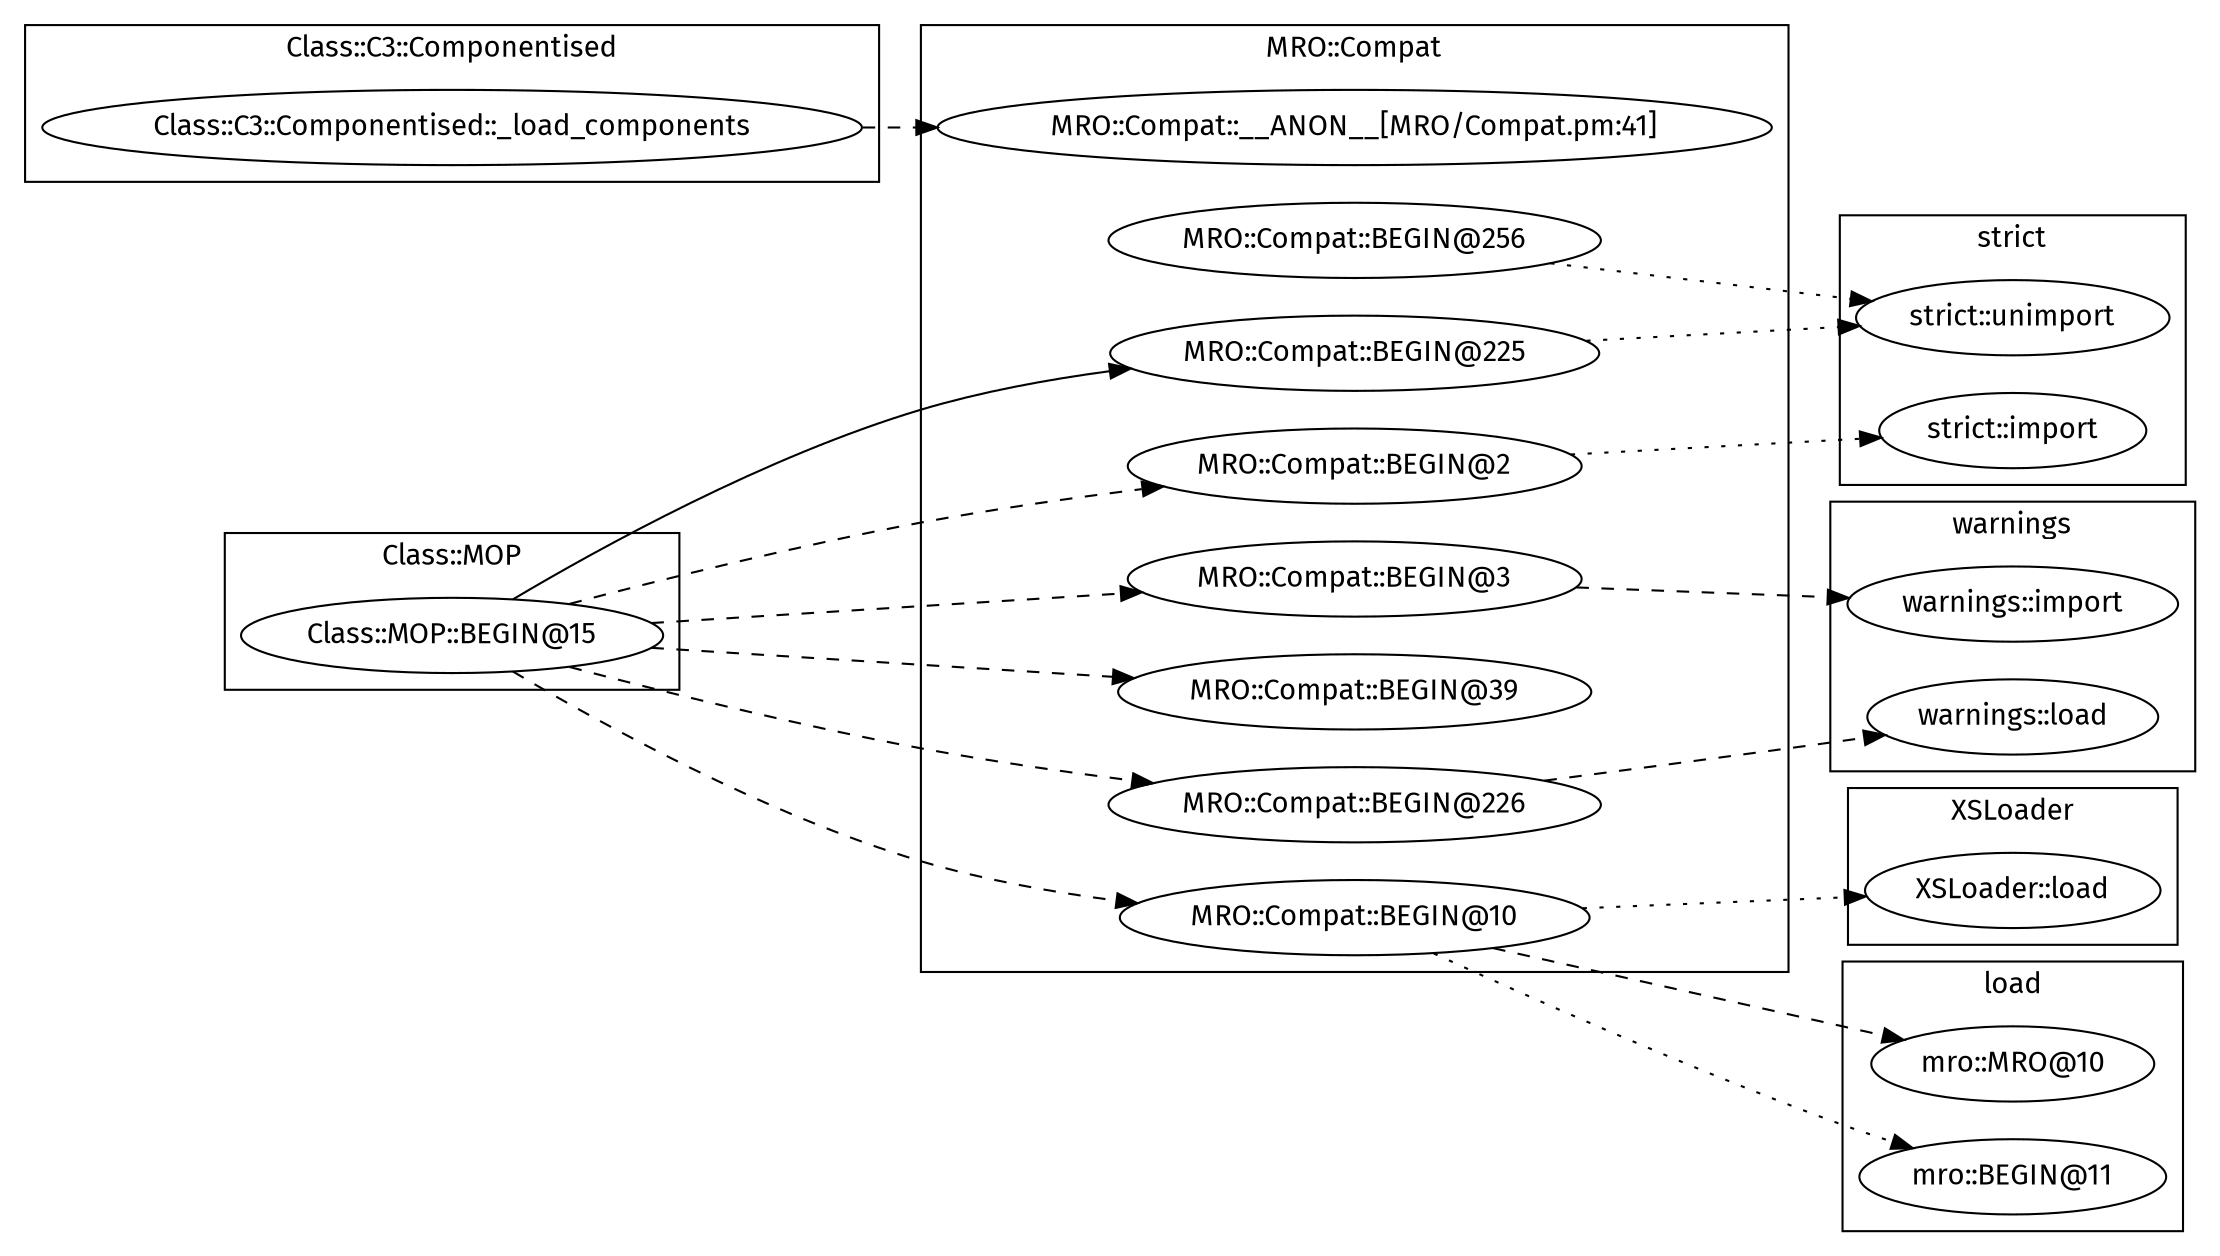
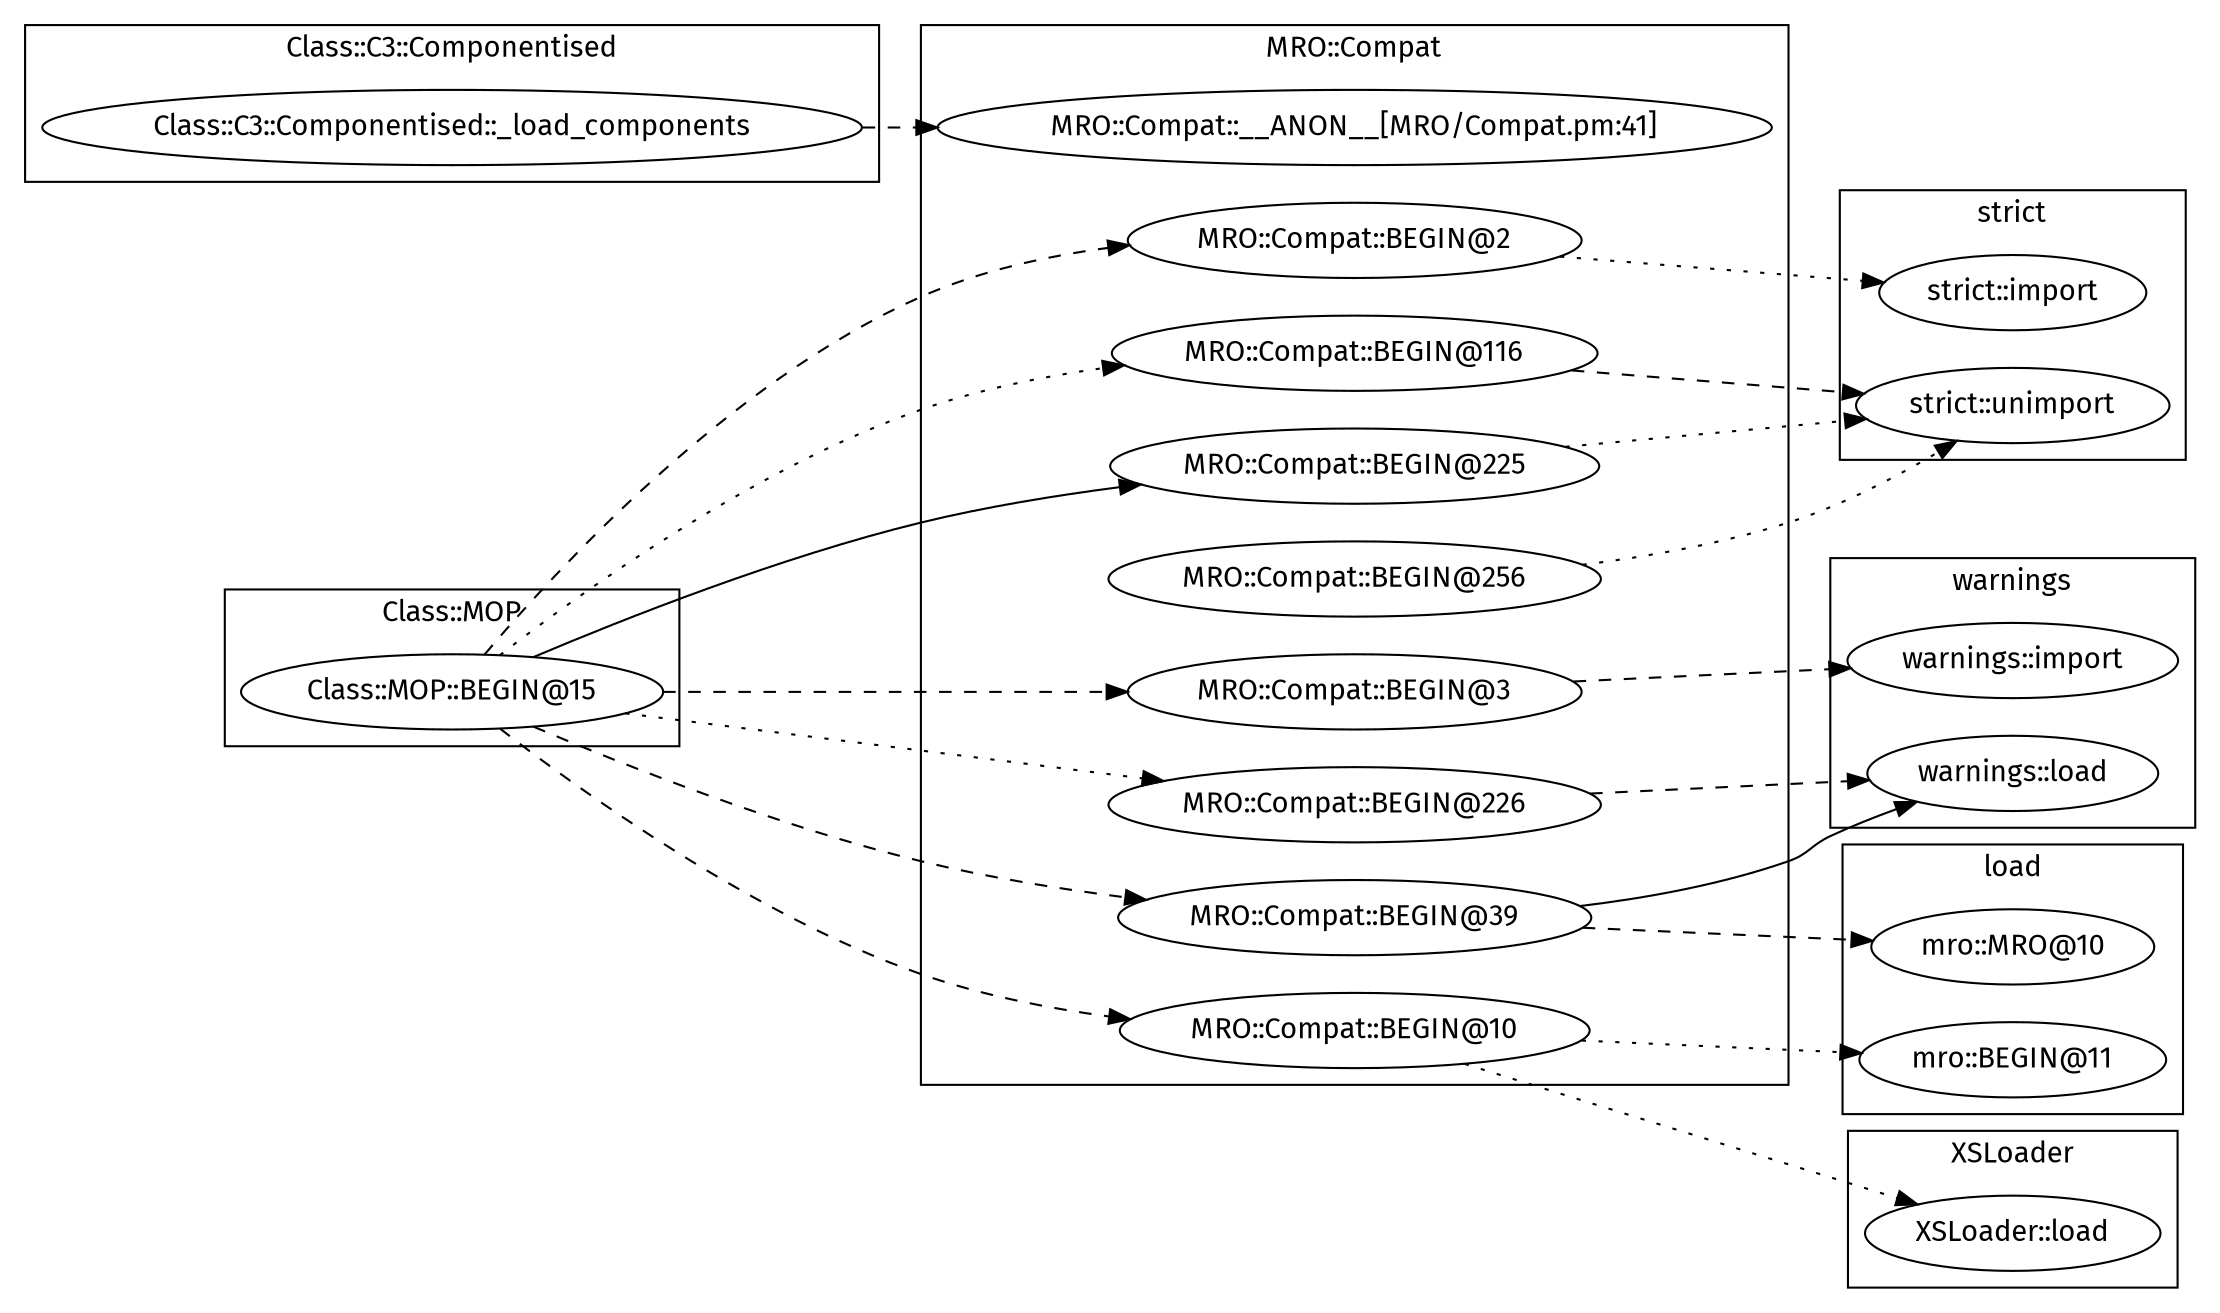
node "MRO::Compat::BEGIN@116": added
edge "Class::MOP::BEGIN@15" -> "MRO::Compat::BEGIN@226": style dashed -> dotted
edge "MRO::Compat::BEGIN@39" -> "warnings::load": added
edge "MRO::Compat::BEGIN@10" -> "mro::MRO@10": now "MRO::Compat::BEGIN@39" -> "mro::MRO@10"
